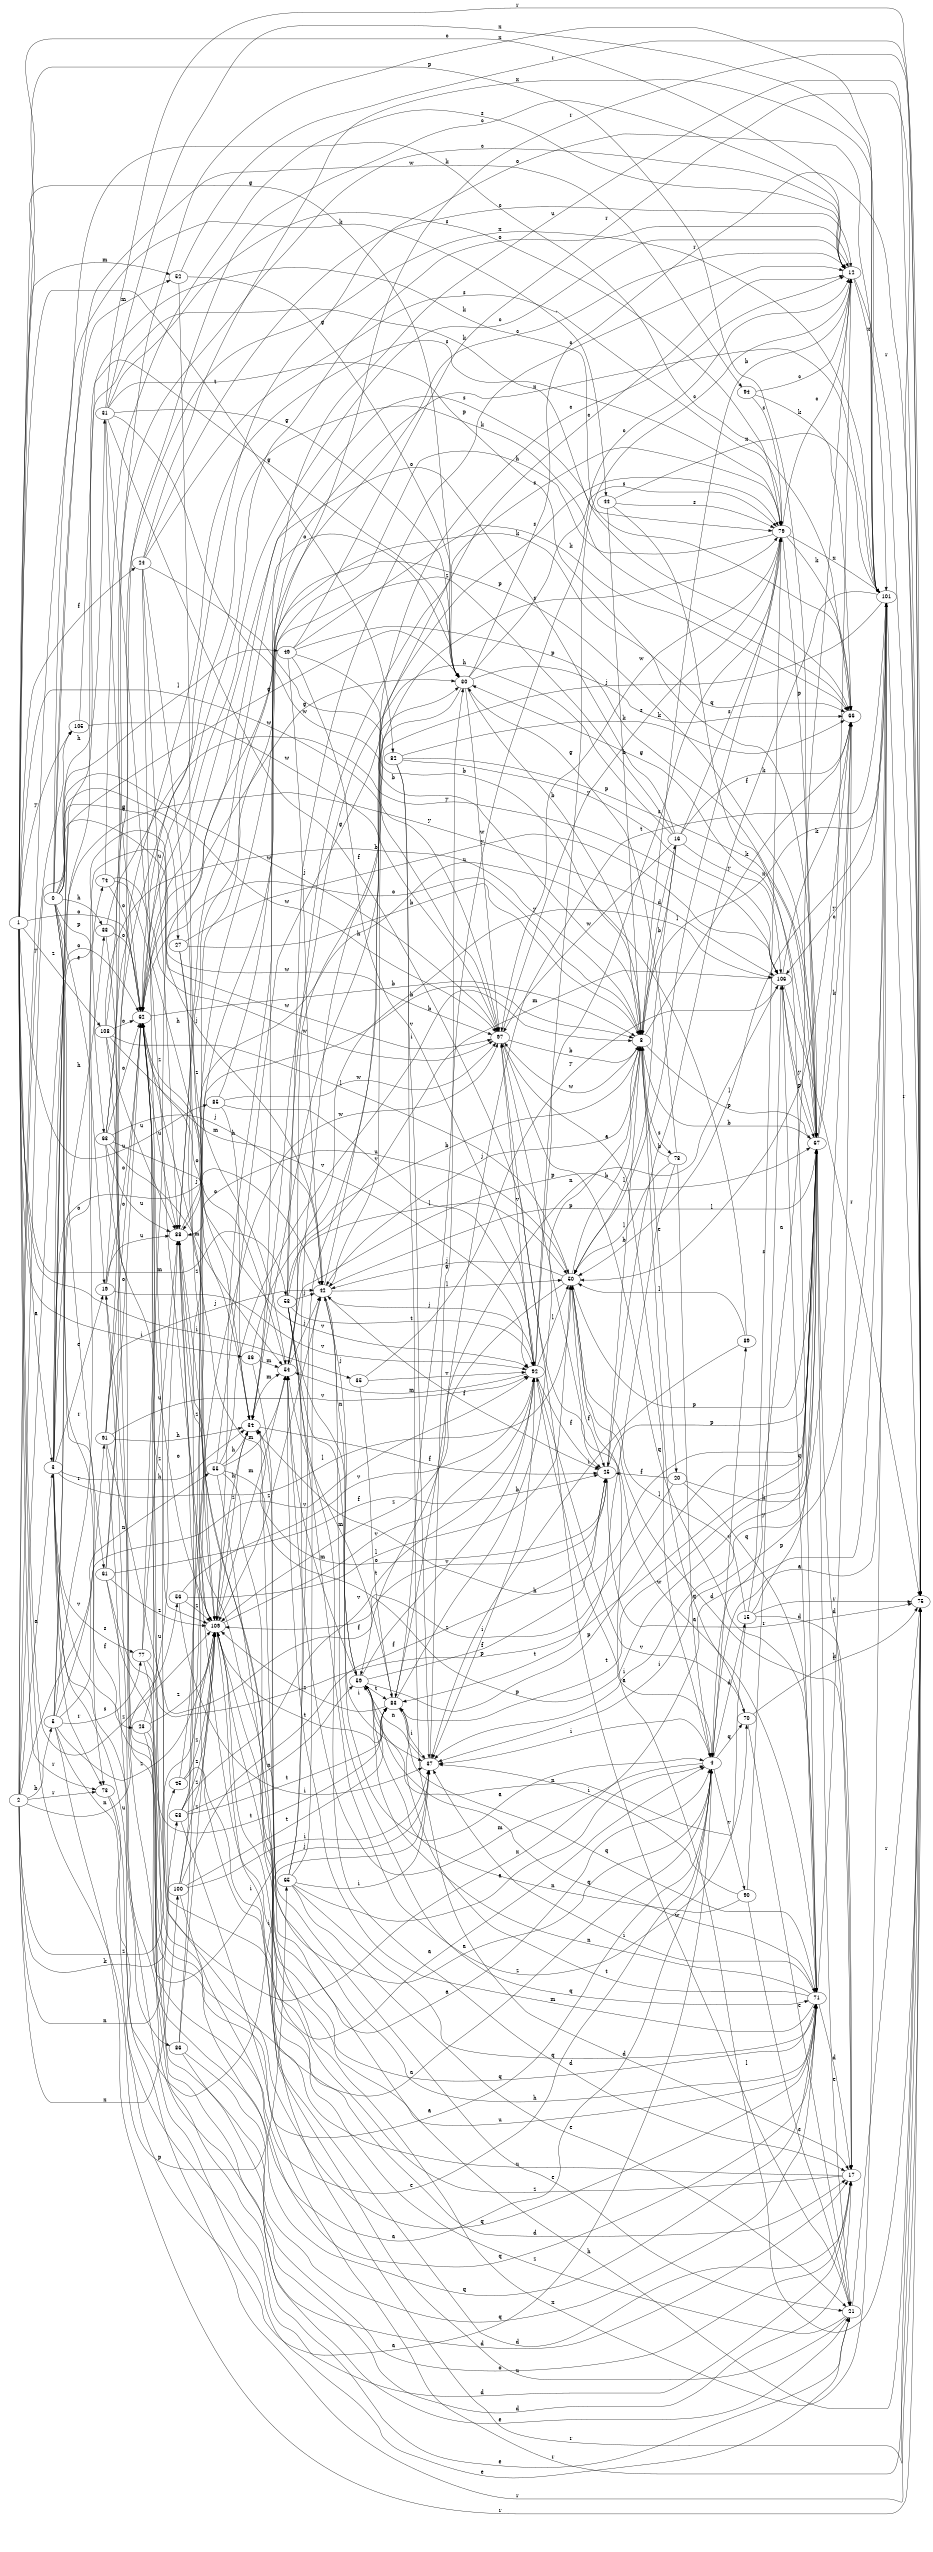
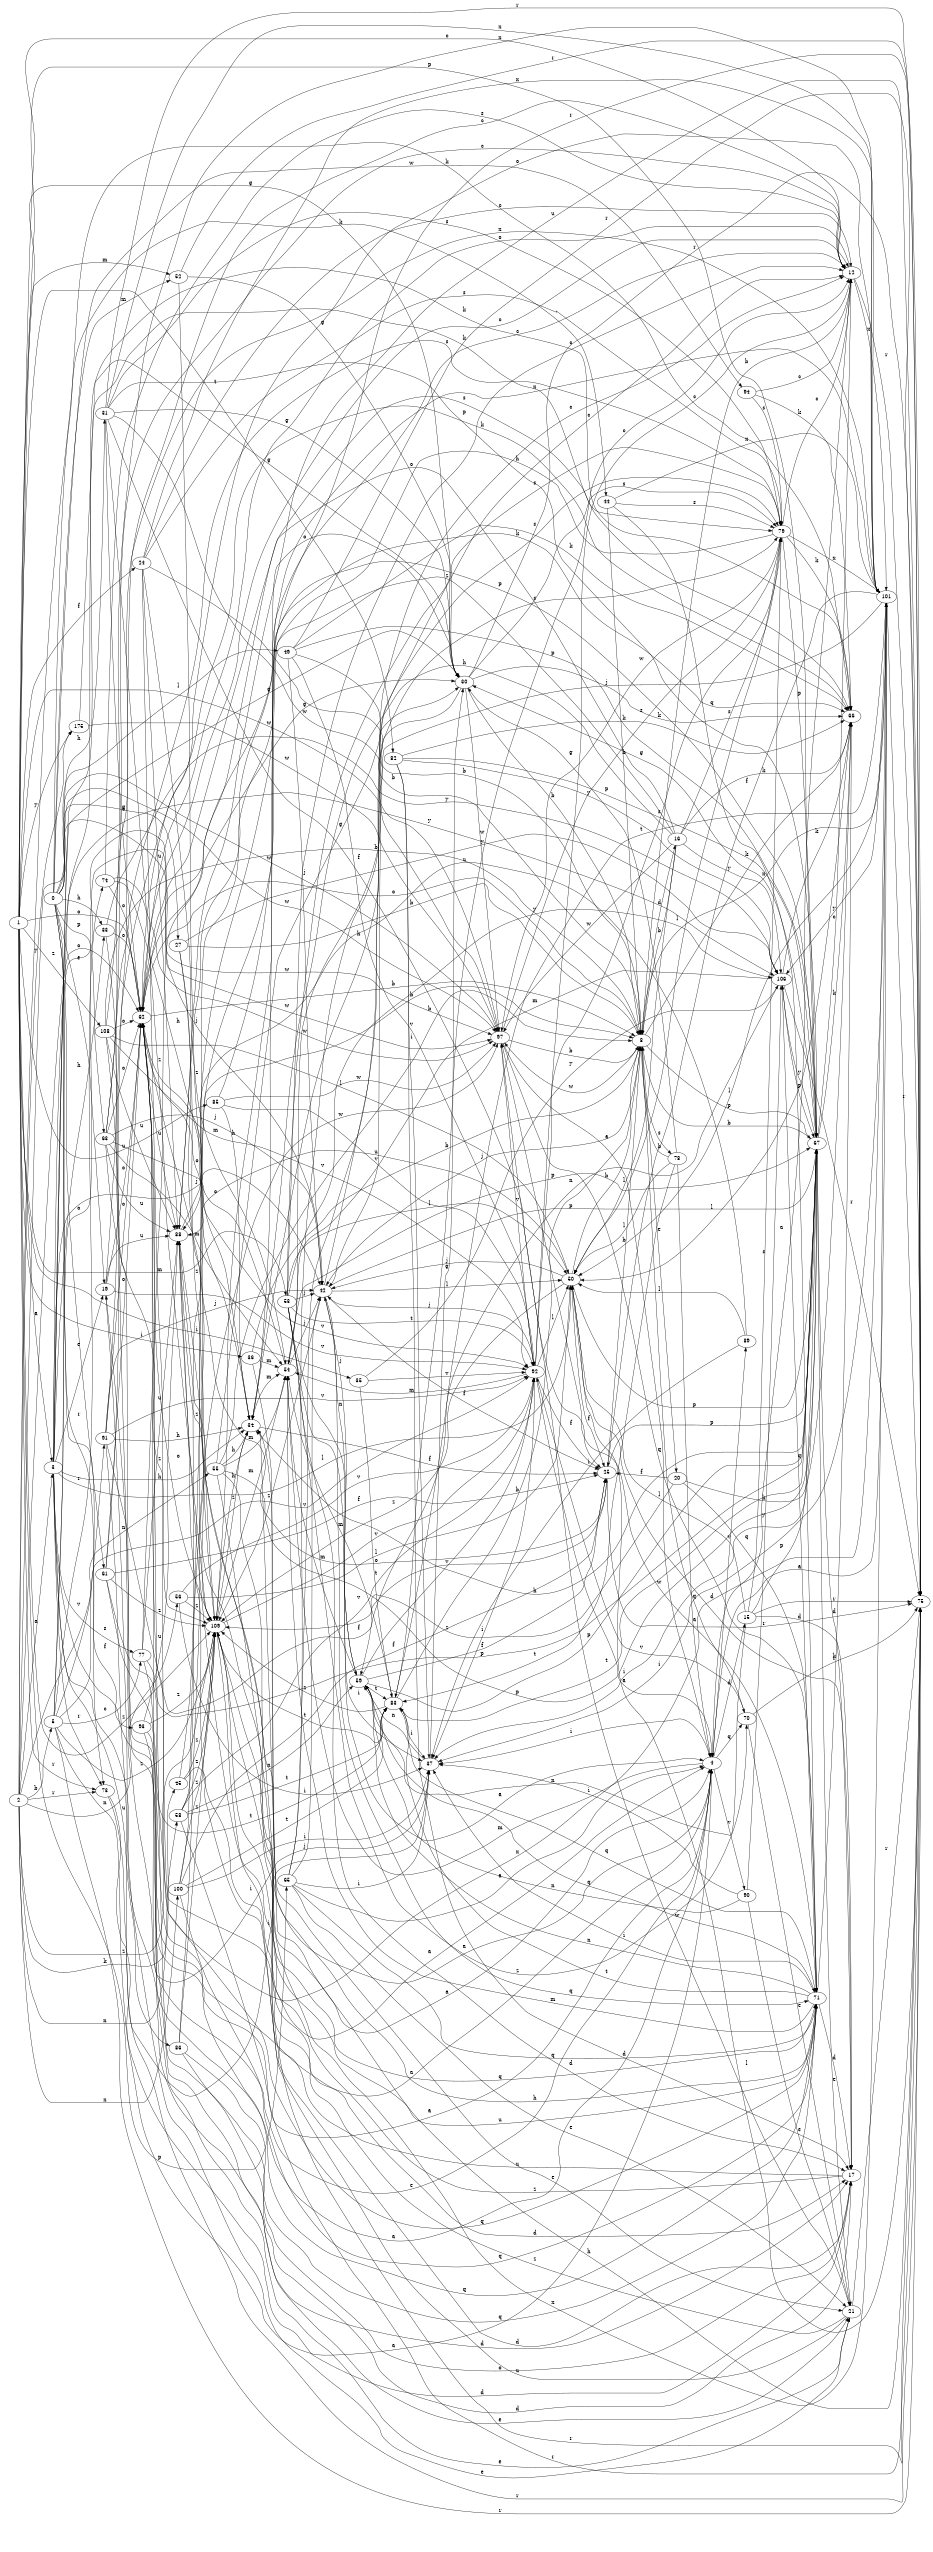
node "105": label "105" -> "175"
edge "5" -> "77": label "s" -> "c"
node "23": label "23" -> "93"
